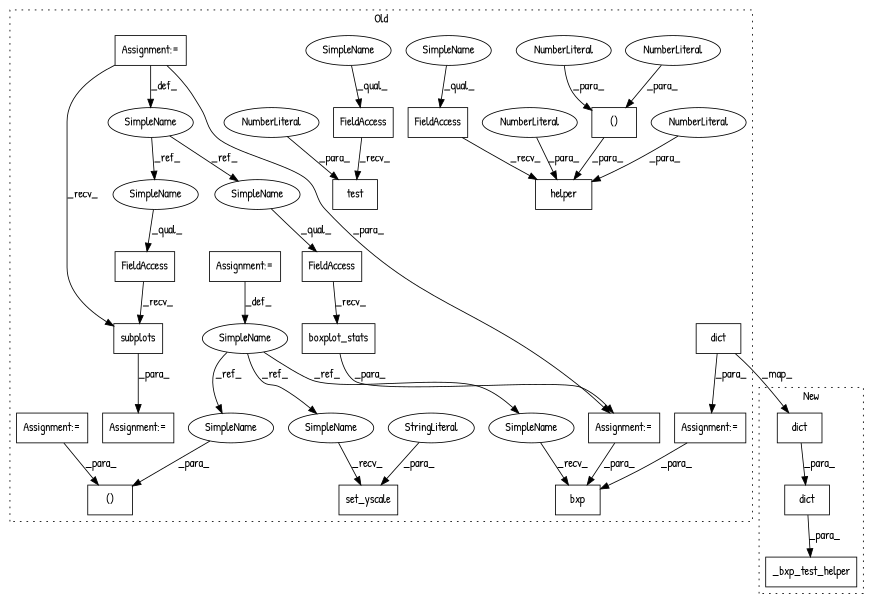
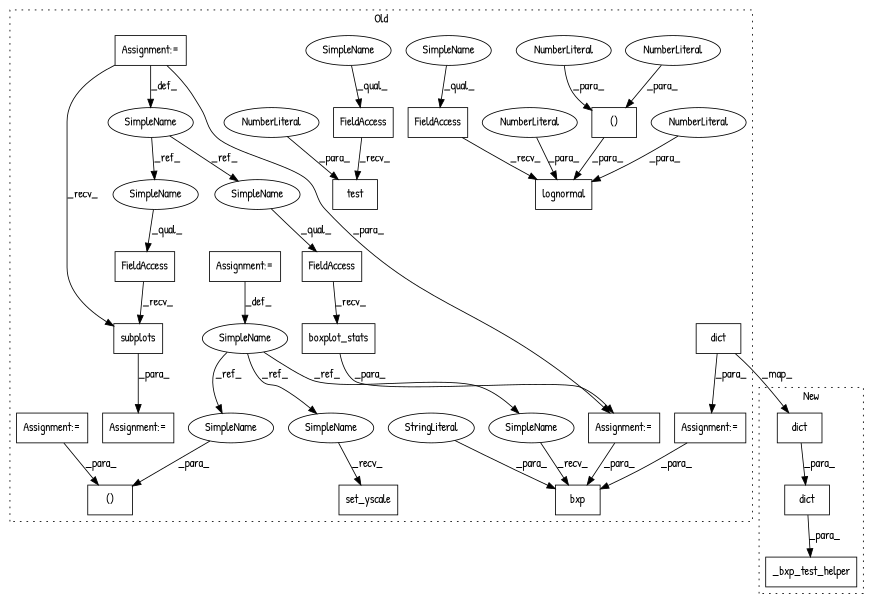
node "helper": label "helper" -> "lognormal"
edge "StringLiteral" -> "set_yscale": now "StringLiteral" -> "bxp"
